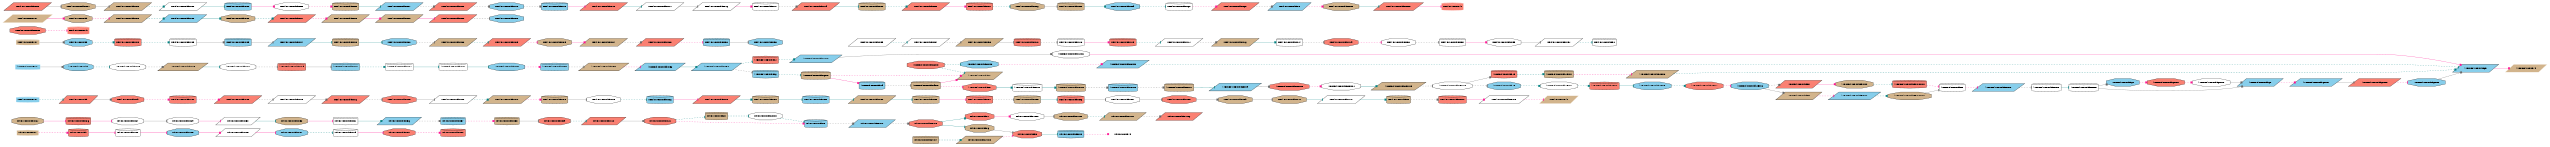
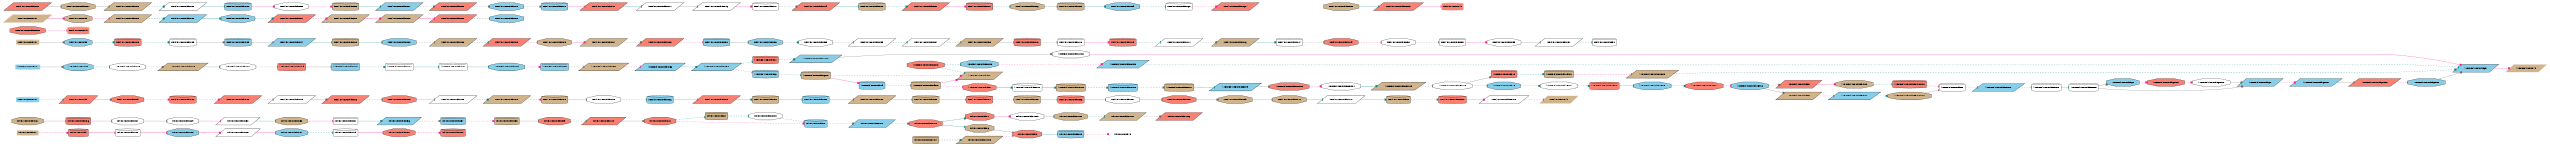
node "_taskFunc1___bb38": removed
node "_taskFunc1___bb__15": fillcolor tan -> skyblue
node "_taskFunc0___bb__33": added
